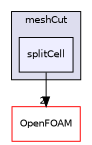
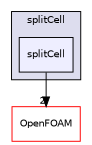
cluster "meshCut": label "meshCut" -> "splitCell"
